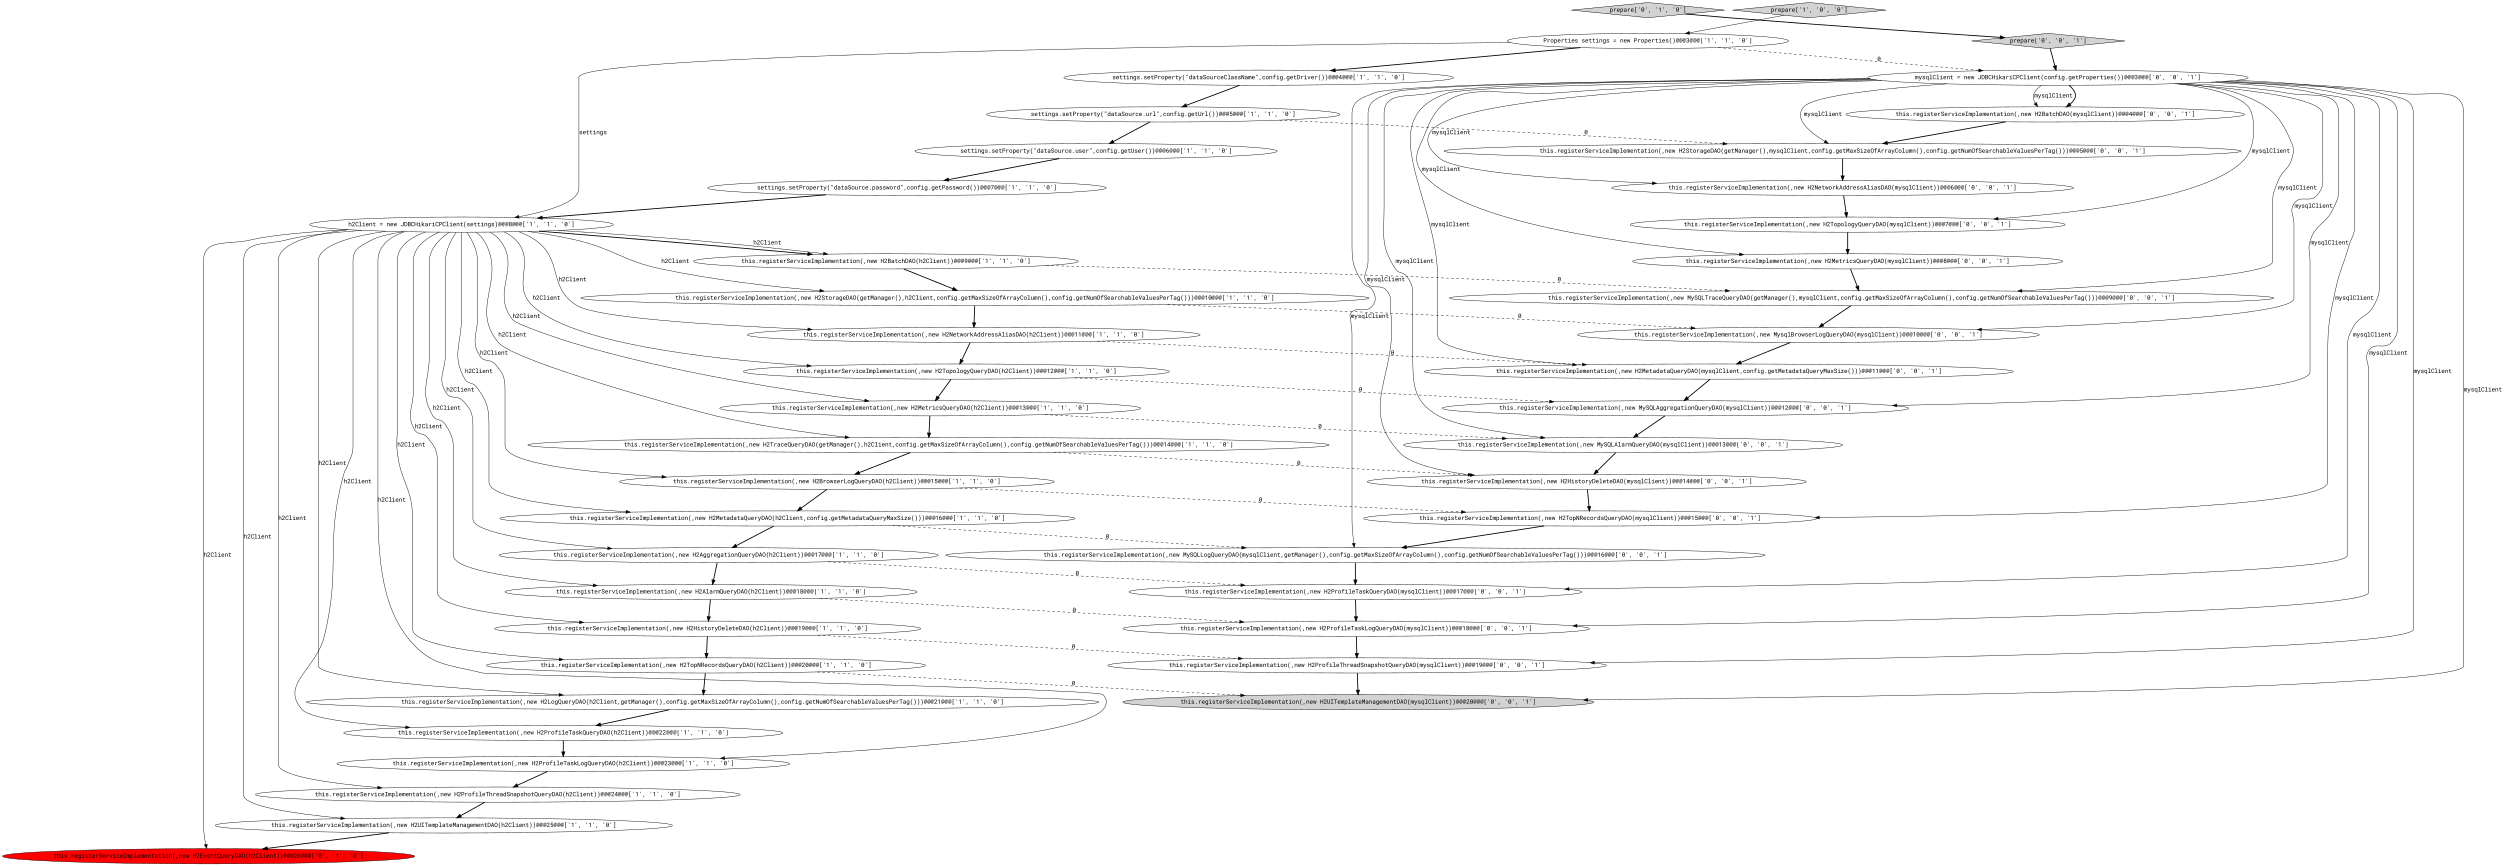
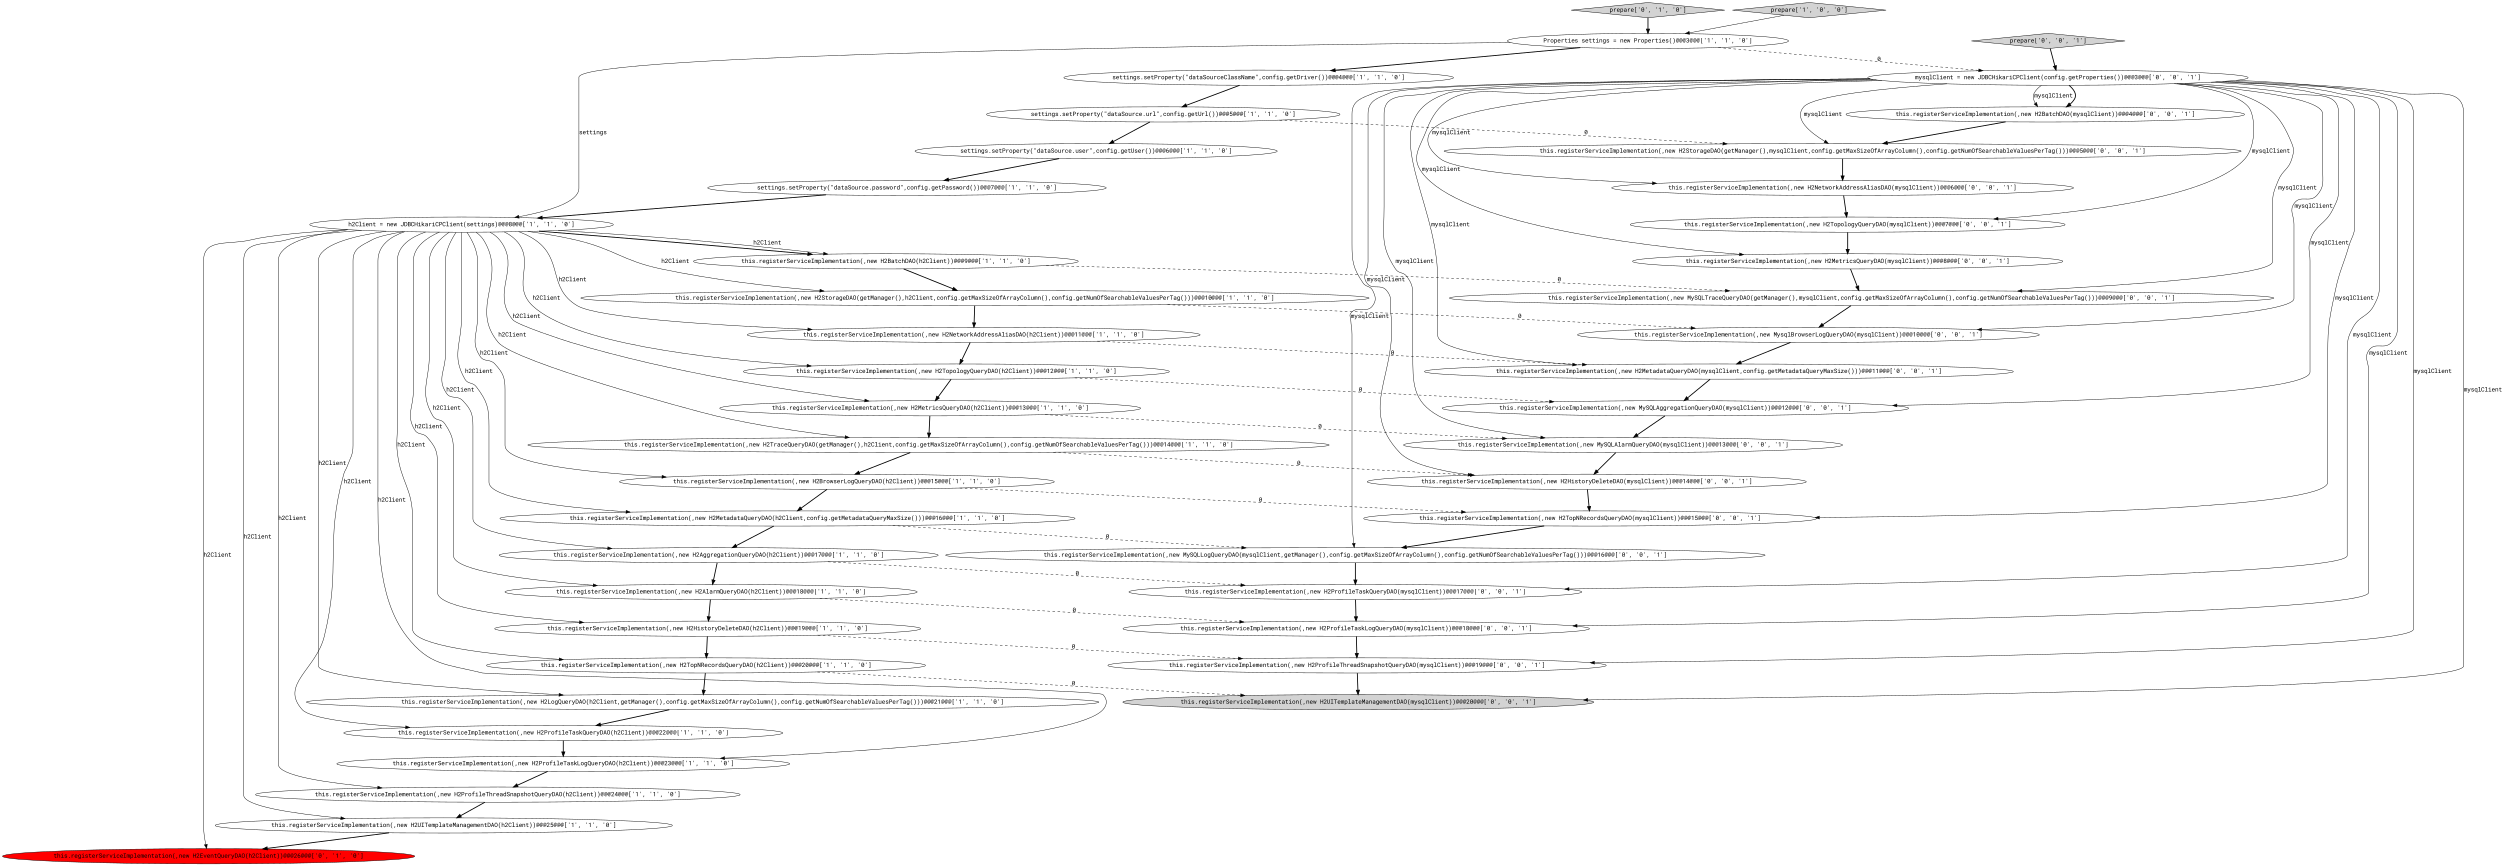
edge "prepare['0', '1', '0']" -> "prepare['0', '0', '1']": now "prepare['0', '1', '0']" -> "Properties settings = new Properties()@@@3@@@['1', '1', '0']"
